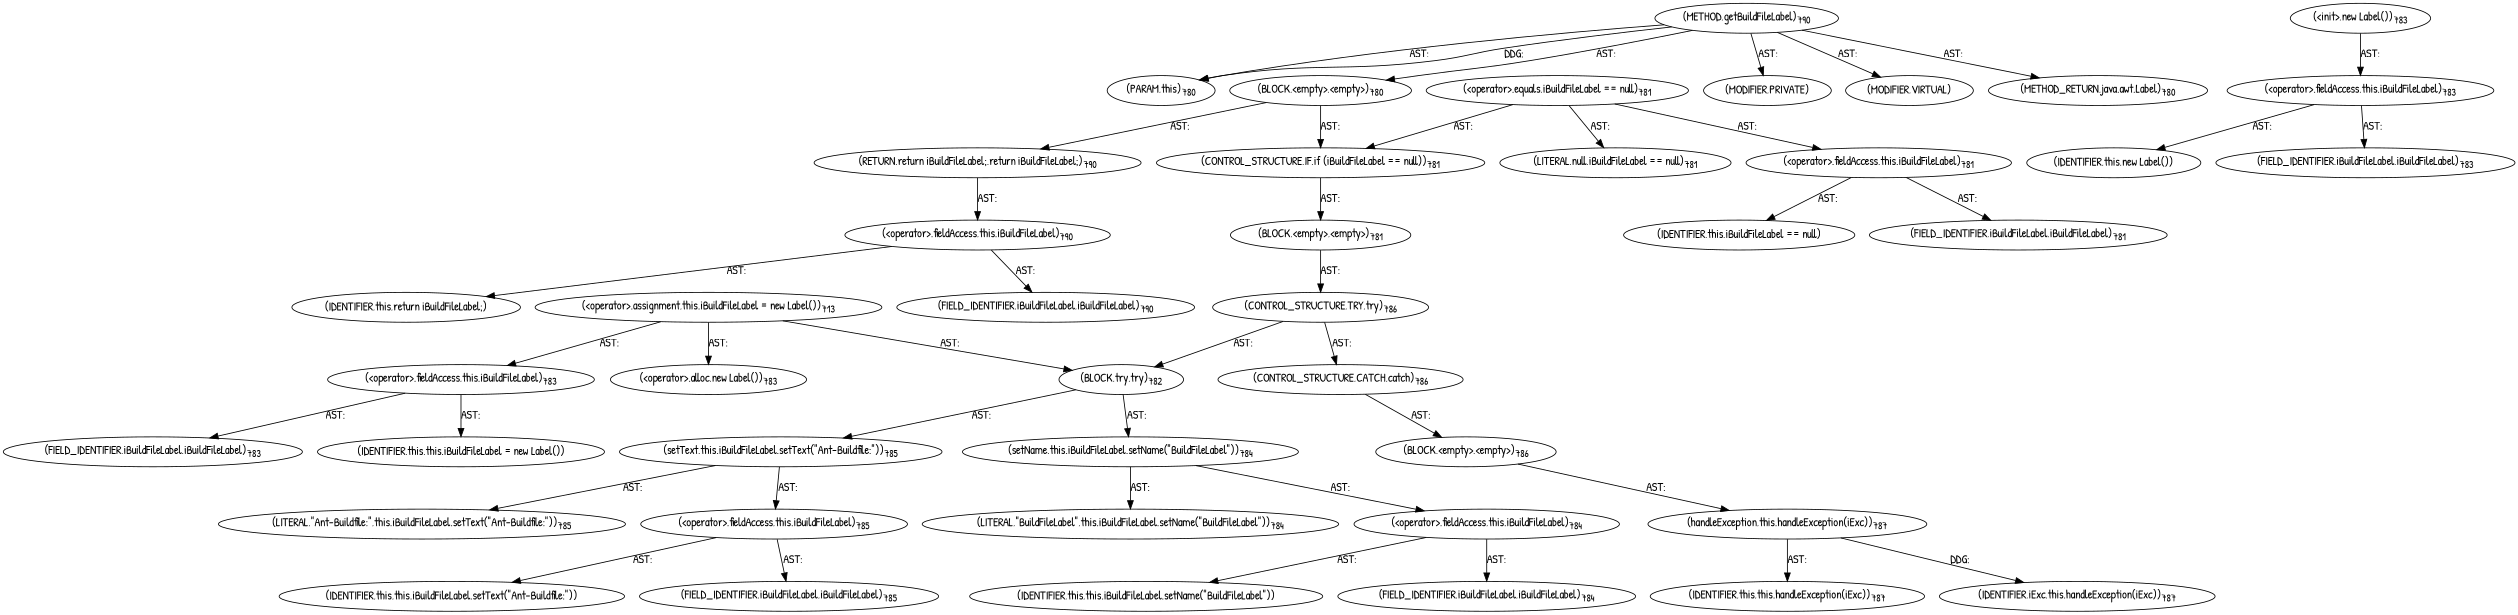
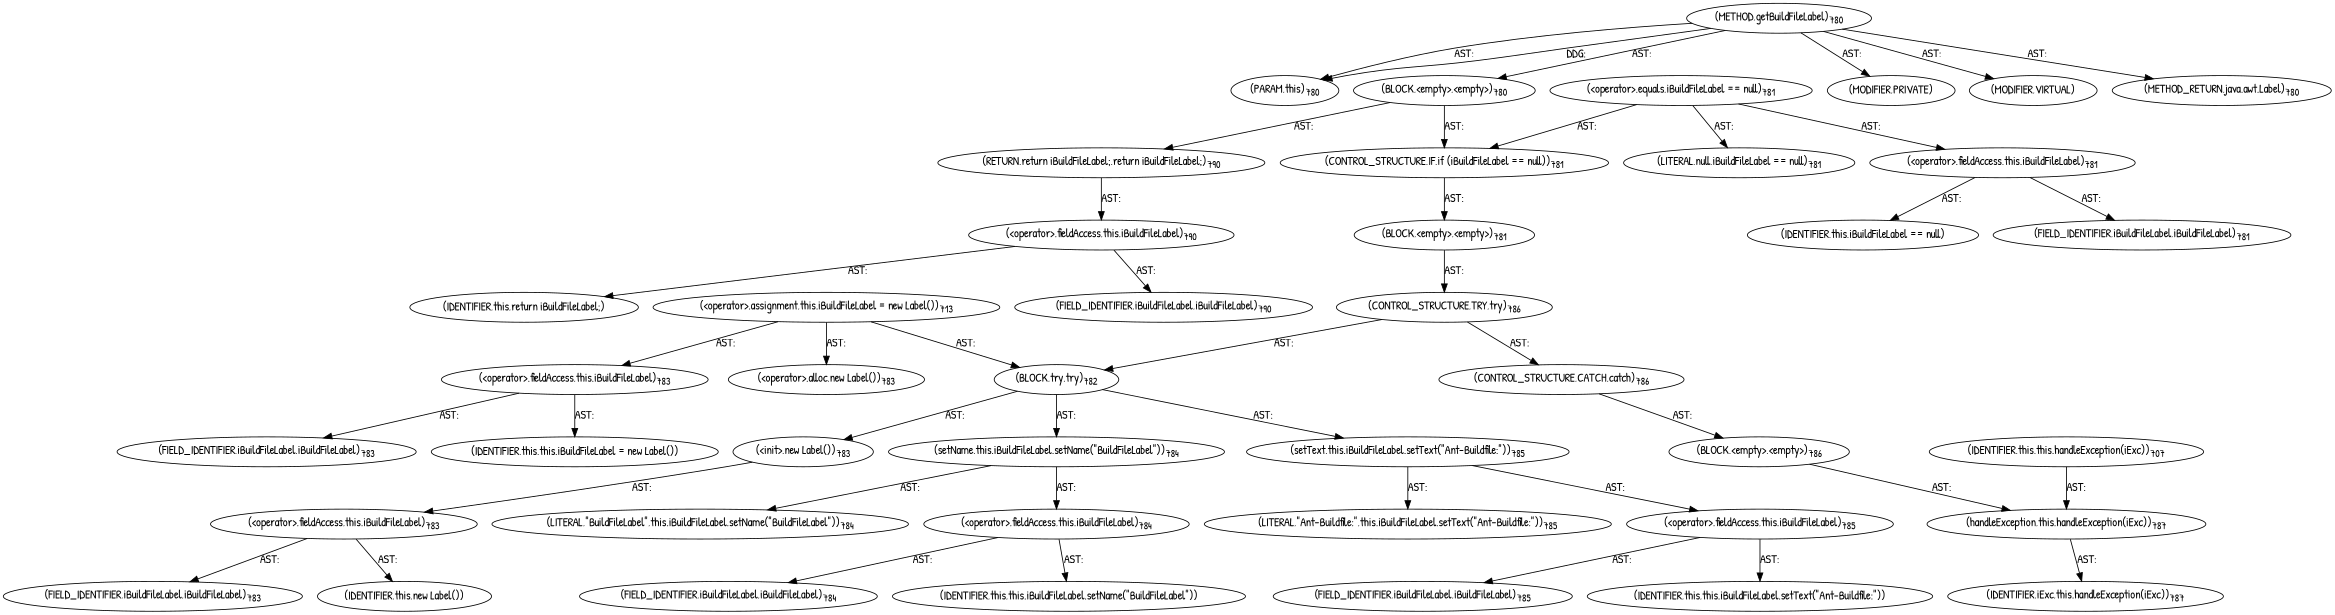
node "(METHOD,getBuildFileLabel)": text "790" -> "780"
edge "(BLOCK,try,try)" -> "(<init>,new Label())": added, label "AST:"
edge "(handleException,this.handleException(iExc))" -> "(IDENTIFIER,this,this.handleException(iExc))": reversed
edge "(handleException,this.handleException(iExc))" -> "(IDENTIFIER,iExc,this.handleException(iExc))": label "DDG: " -> "AST: "
node "(IDENTIFIER,this,this.handleException(iExc))": text "787" -> "707"
